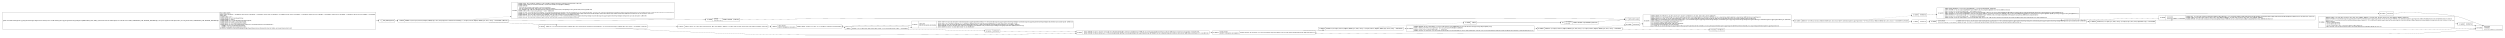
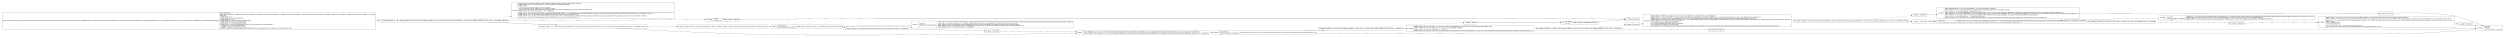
node "32: 0x0066": added
